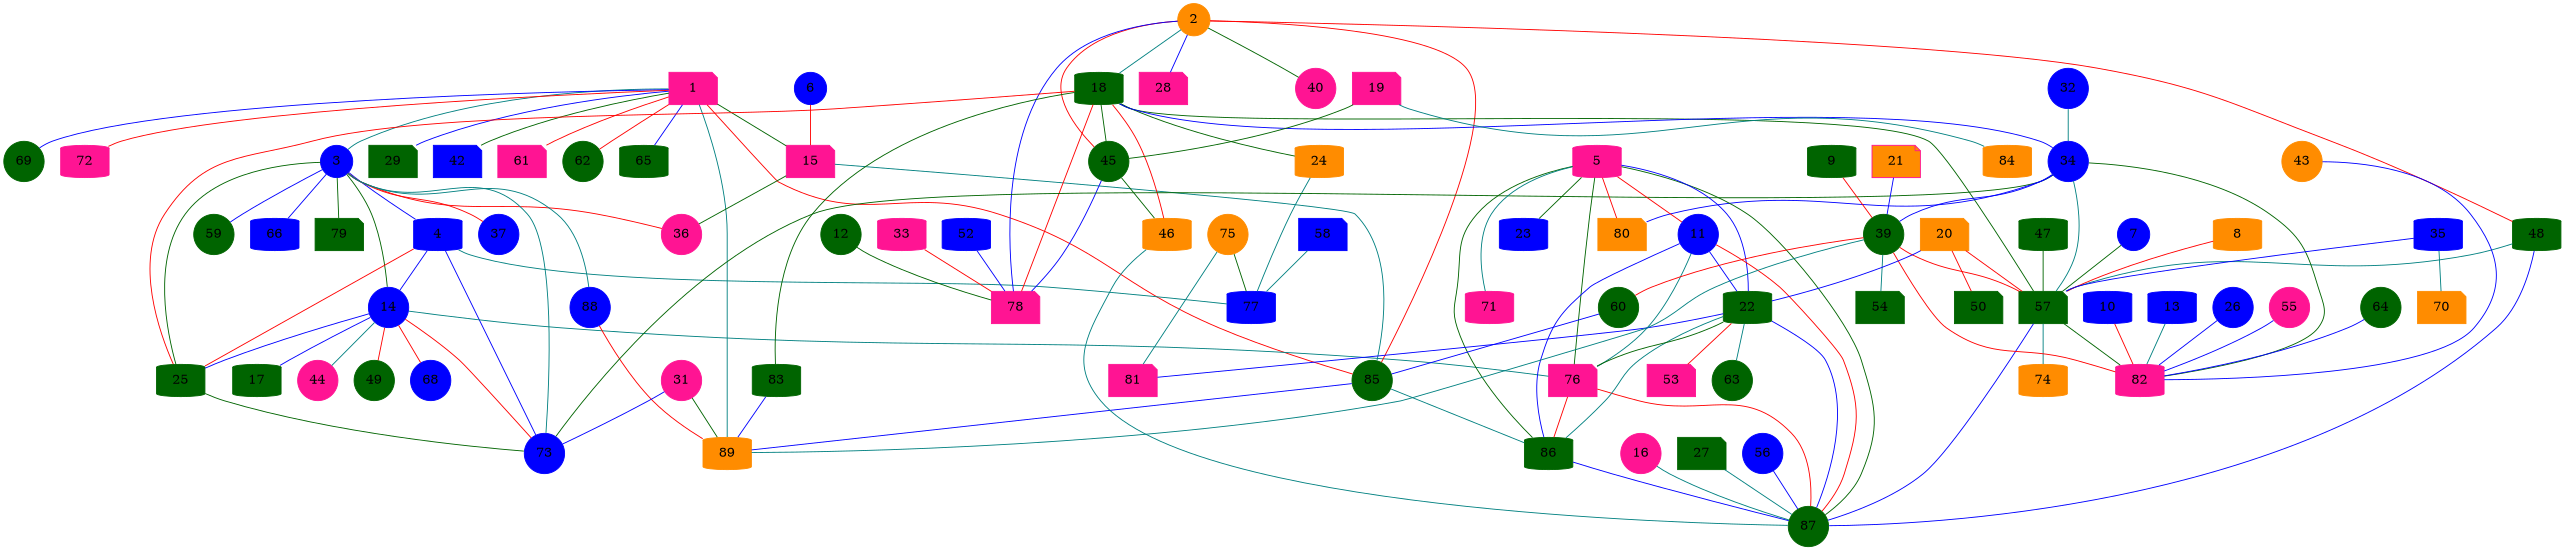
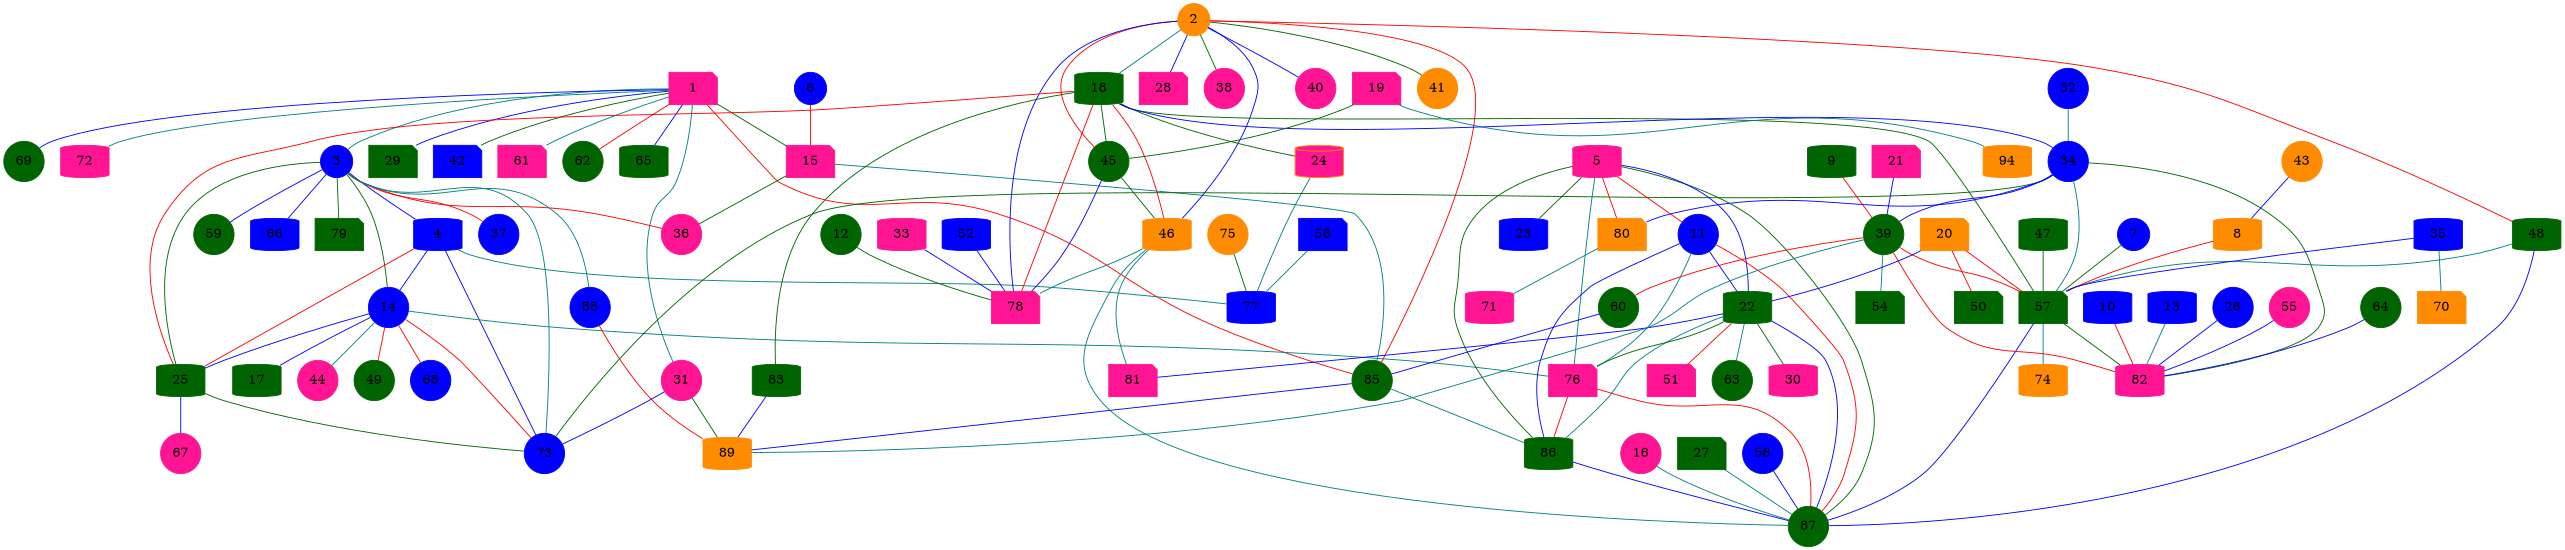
edge "2" -- "40": color darkgreen -> blue
node "38": added
node "41": added
edge "1" -- "72": color red -> teal
edge "2" -- "46": added
edge "1" -- "61": color red -> teal
node "24": fillcolor darkorange -> deeppink
node "21": fillcolor darkorange -> deeppink
node "84": label "84" -> "94"
edge "5" -- "71": now "80" -- "71"
edge "1" -- "89": now "1" -- "31"
edge "33" -- "78": color red -> blue
edge "46" -- "78": added
edge "5" -- "76": color darkgreen -> teal
edge "75" -- "81": now "46" -- "81"
edge "43" -- "82": now "43" -- "8"
node "53": label "53" -> "51"
node "30": added
node "67": added
